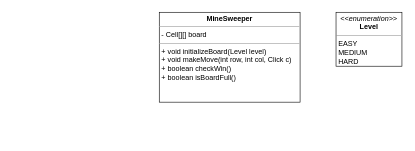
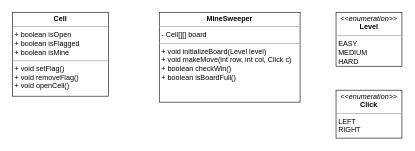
node "Cell + boolean isOpen + boolean isFlagged + boolean isMine + void setFlag() + void removeFlag() + void openCell()": added
node "<<enumeration>> Click LEFT RIGHT": added
